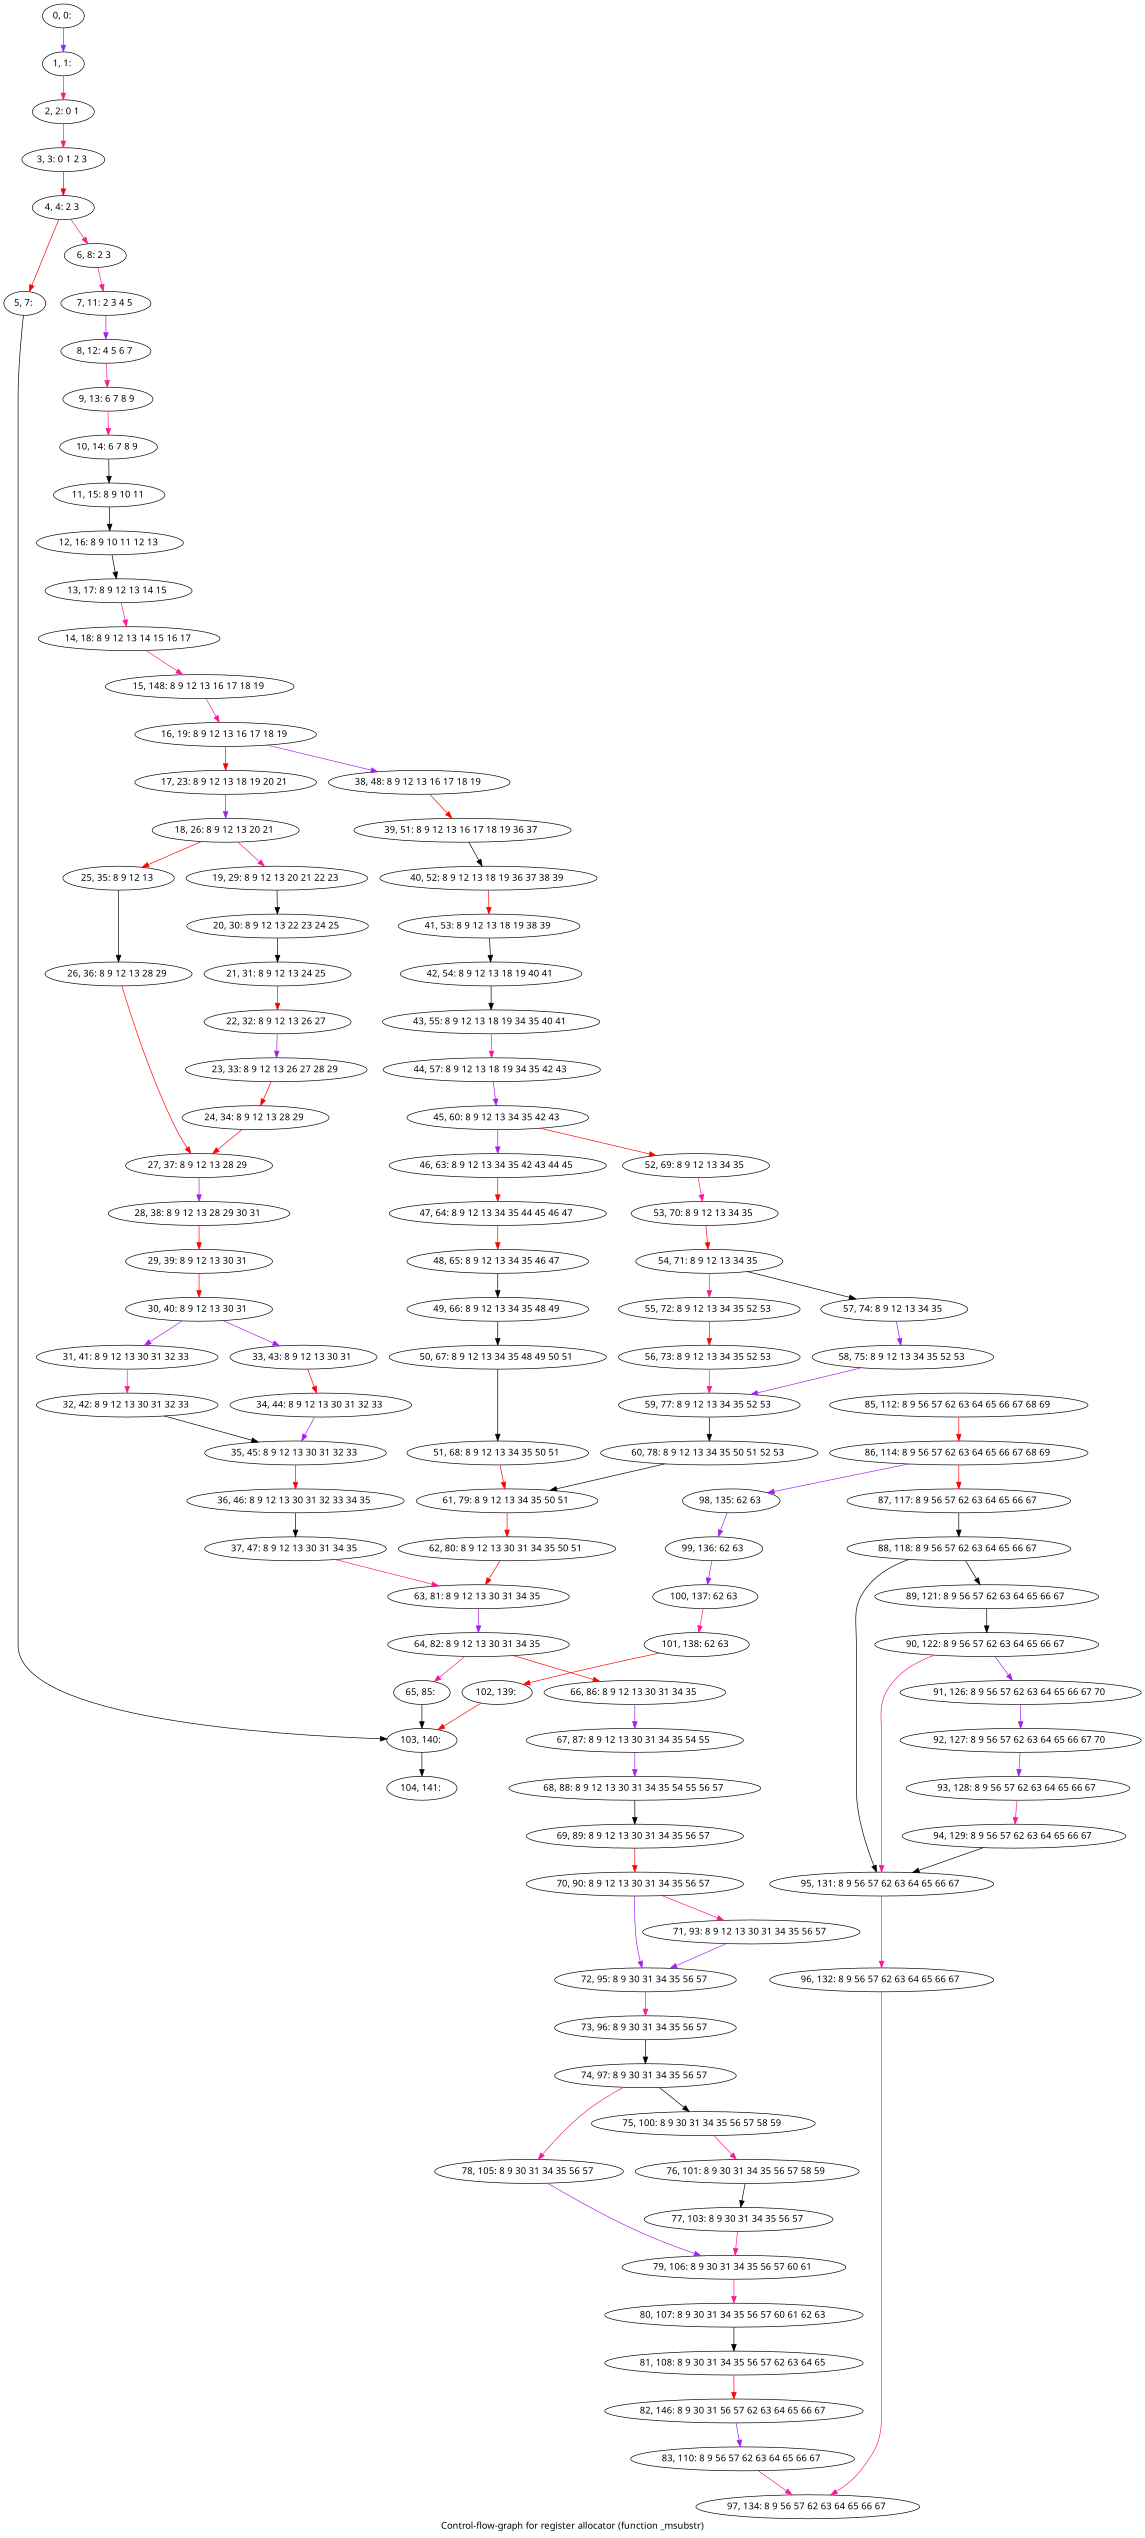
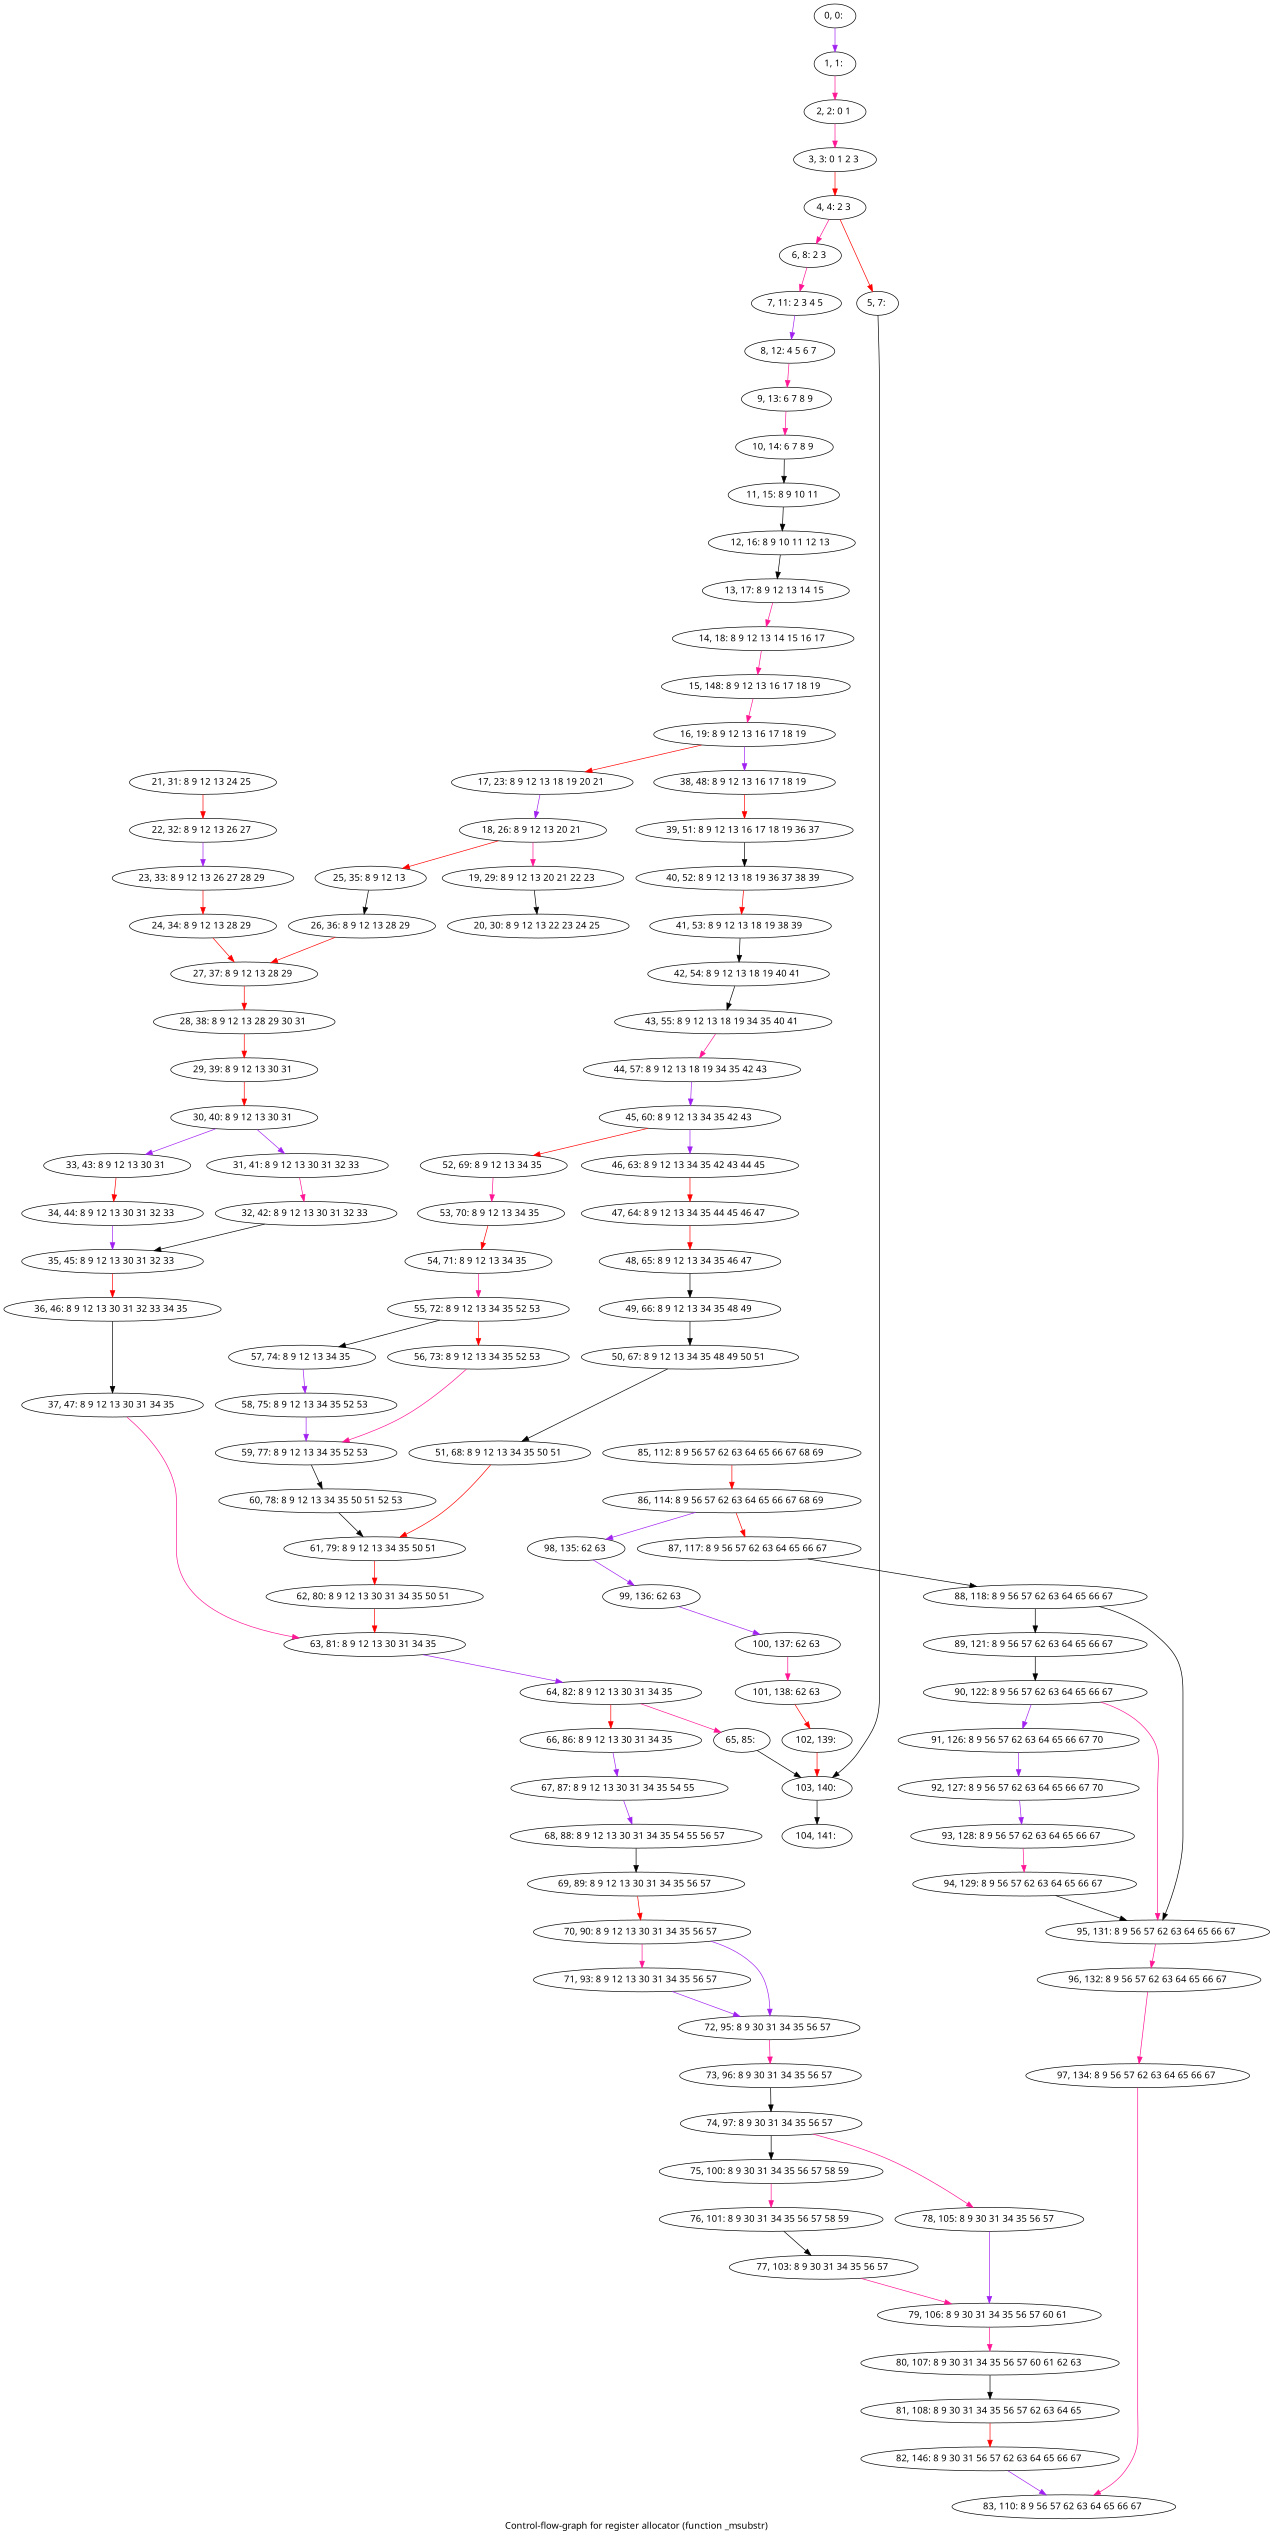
edge "20, 30: 8 9 12 13 22 23 24 25" -> "21, 31: 8 9 12 13 24 25": removed
edge "27, 37: 8 9 12 13 28 29" -> "28, 38: 8 9 12 13 28 29 30 31": color purple -> red
edge "54, 71: 8 9 12 13 34 35" -> "57, 74: 8 9 12 13 34 35": now "55, 72: 8 9 12 13 34 35 52 53" -> "57, 74: 8 9 12 13 34 35"
edge "83, 110: 8 9 56 57 62 63 64 65 66 67" -> "97, 134: 8 9 56 57 62 63 64 65 66 67": reversed
